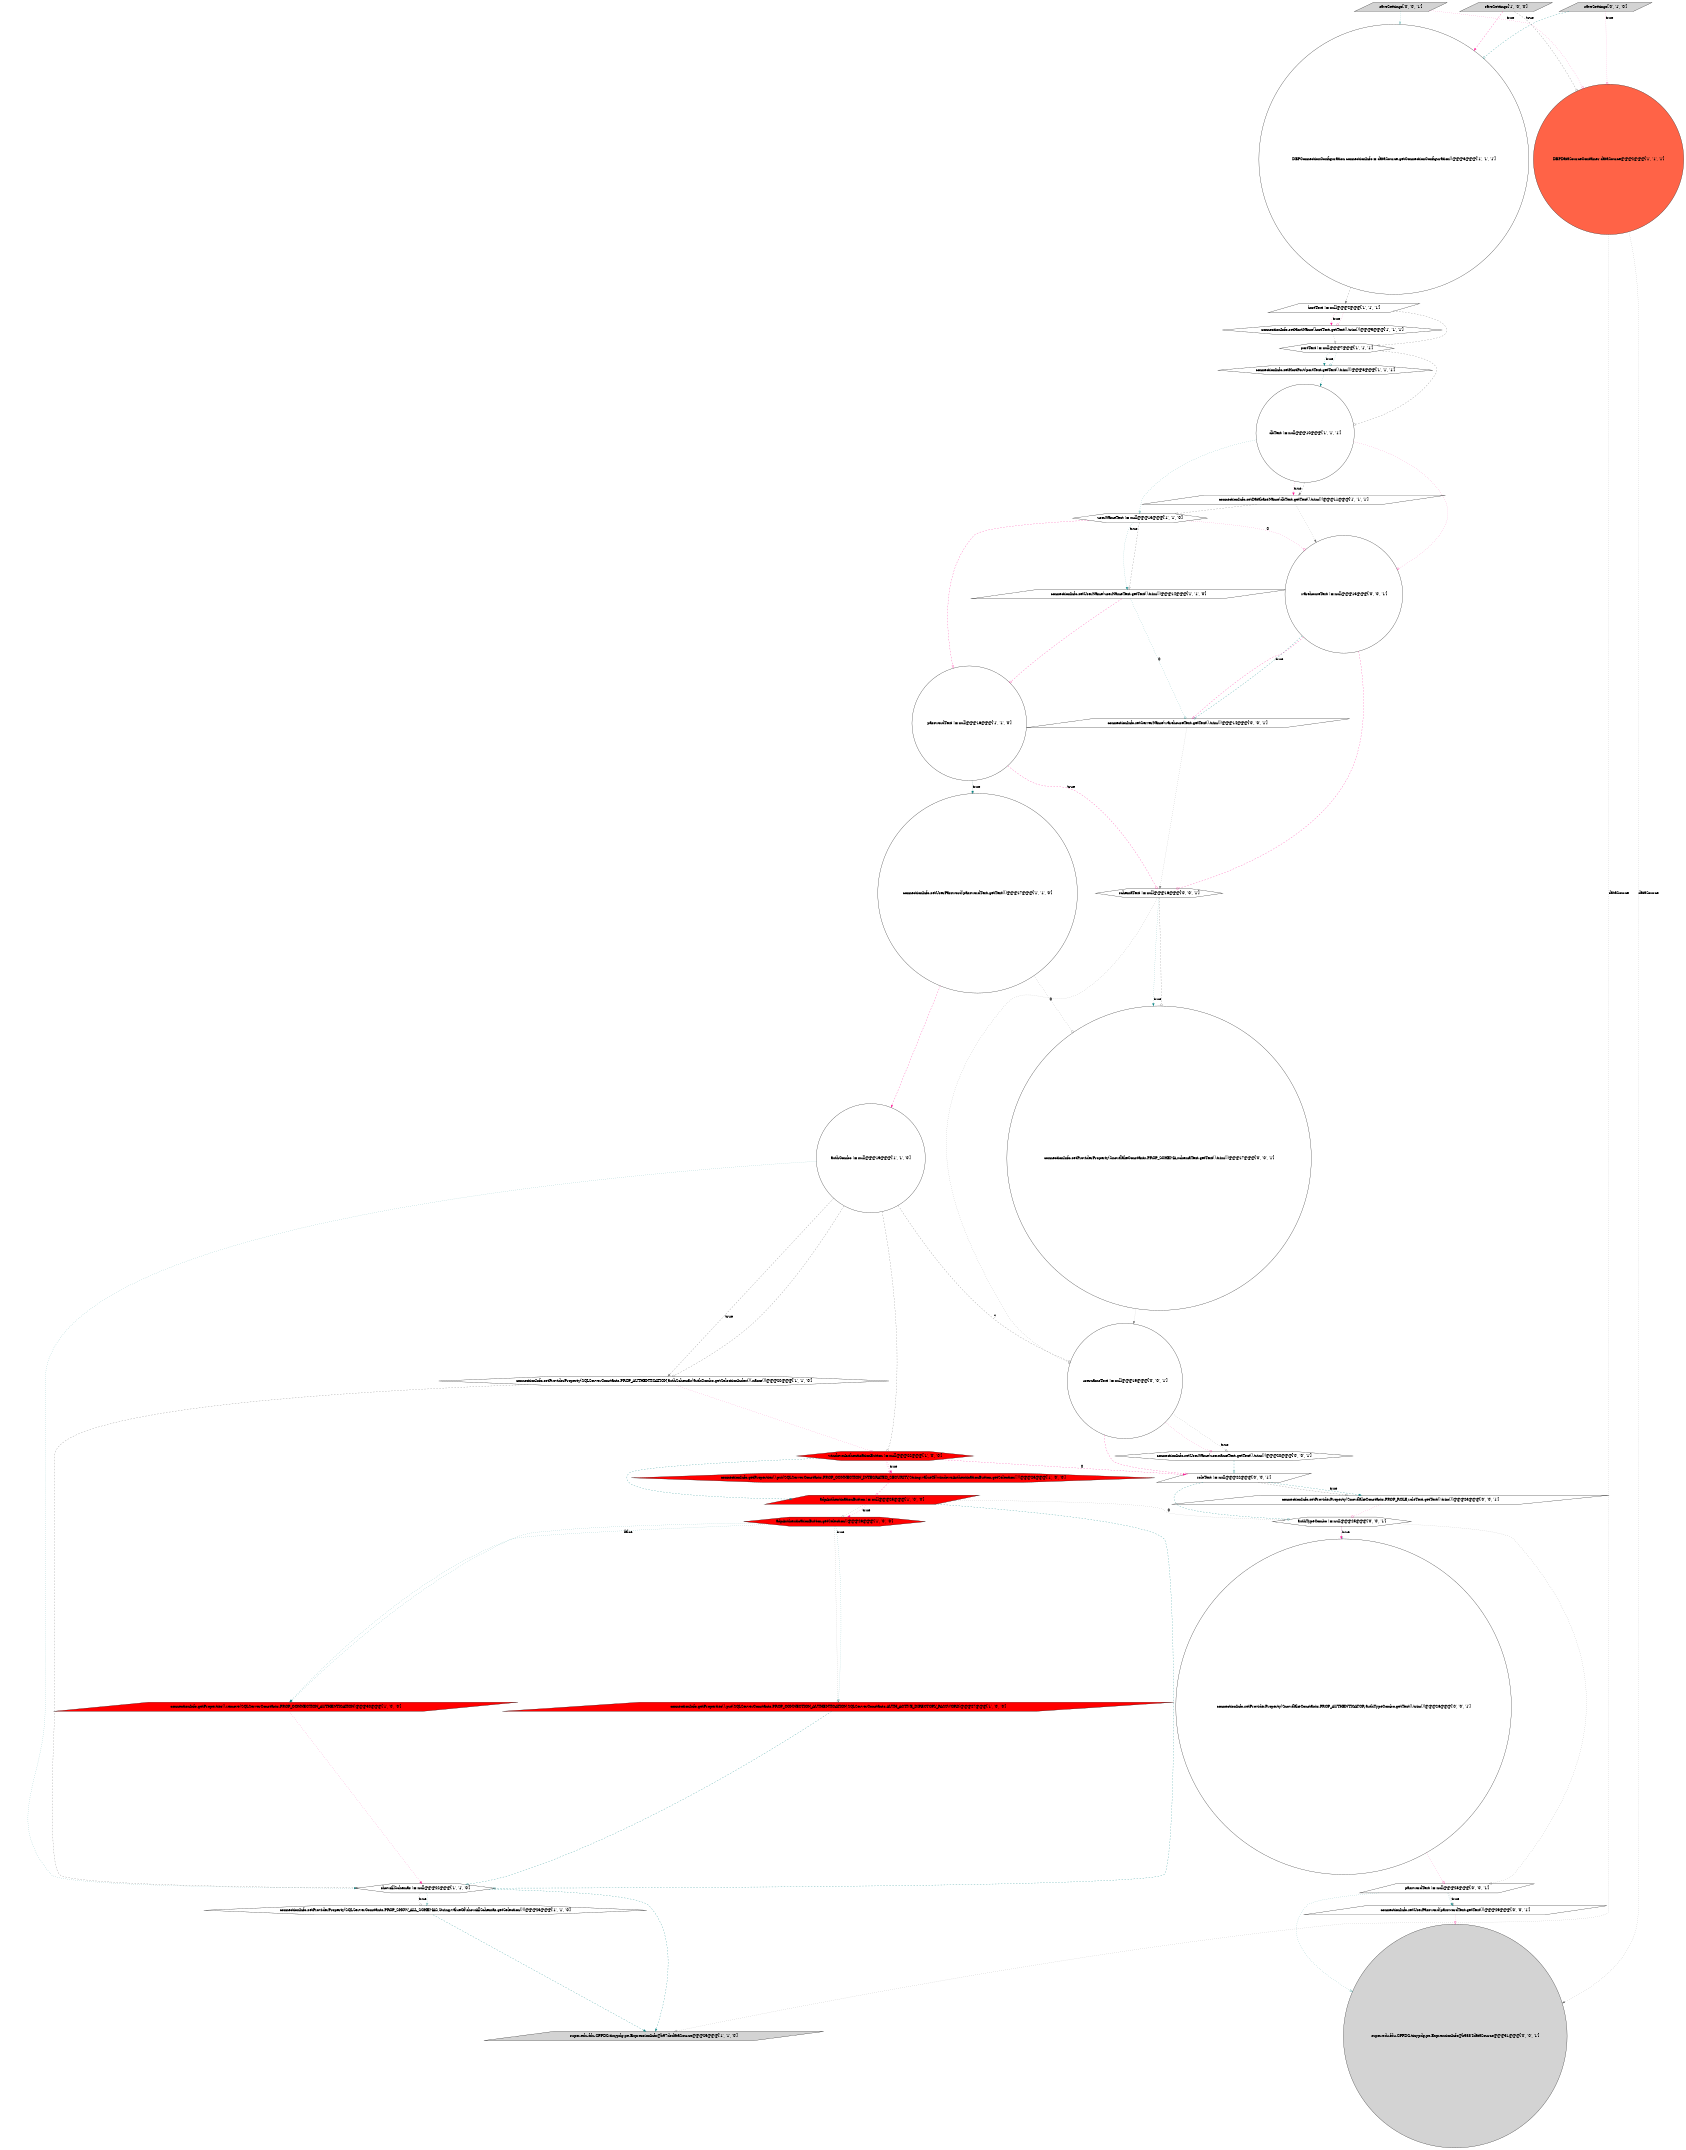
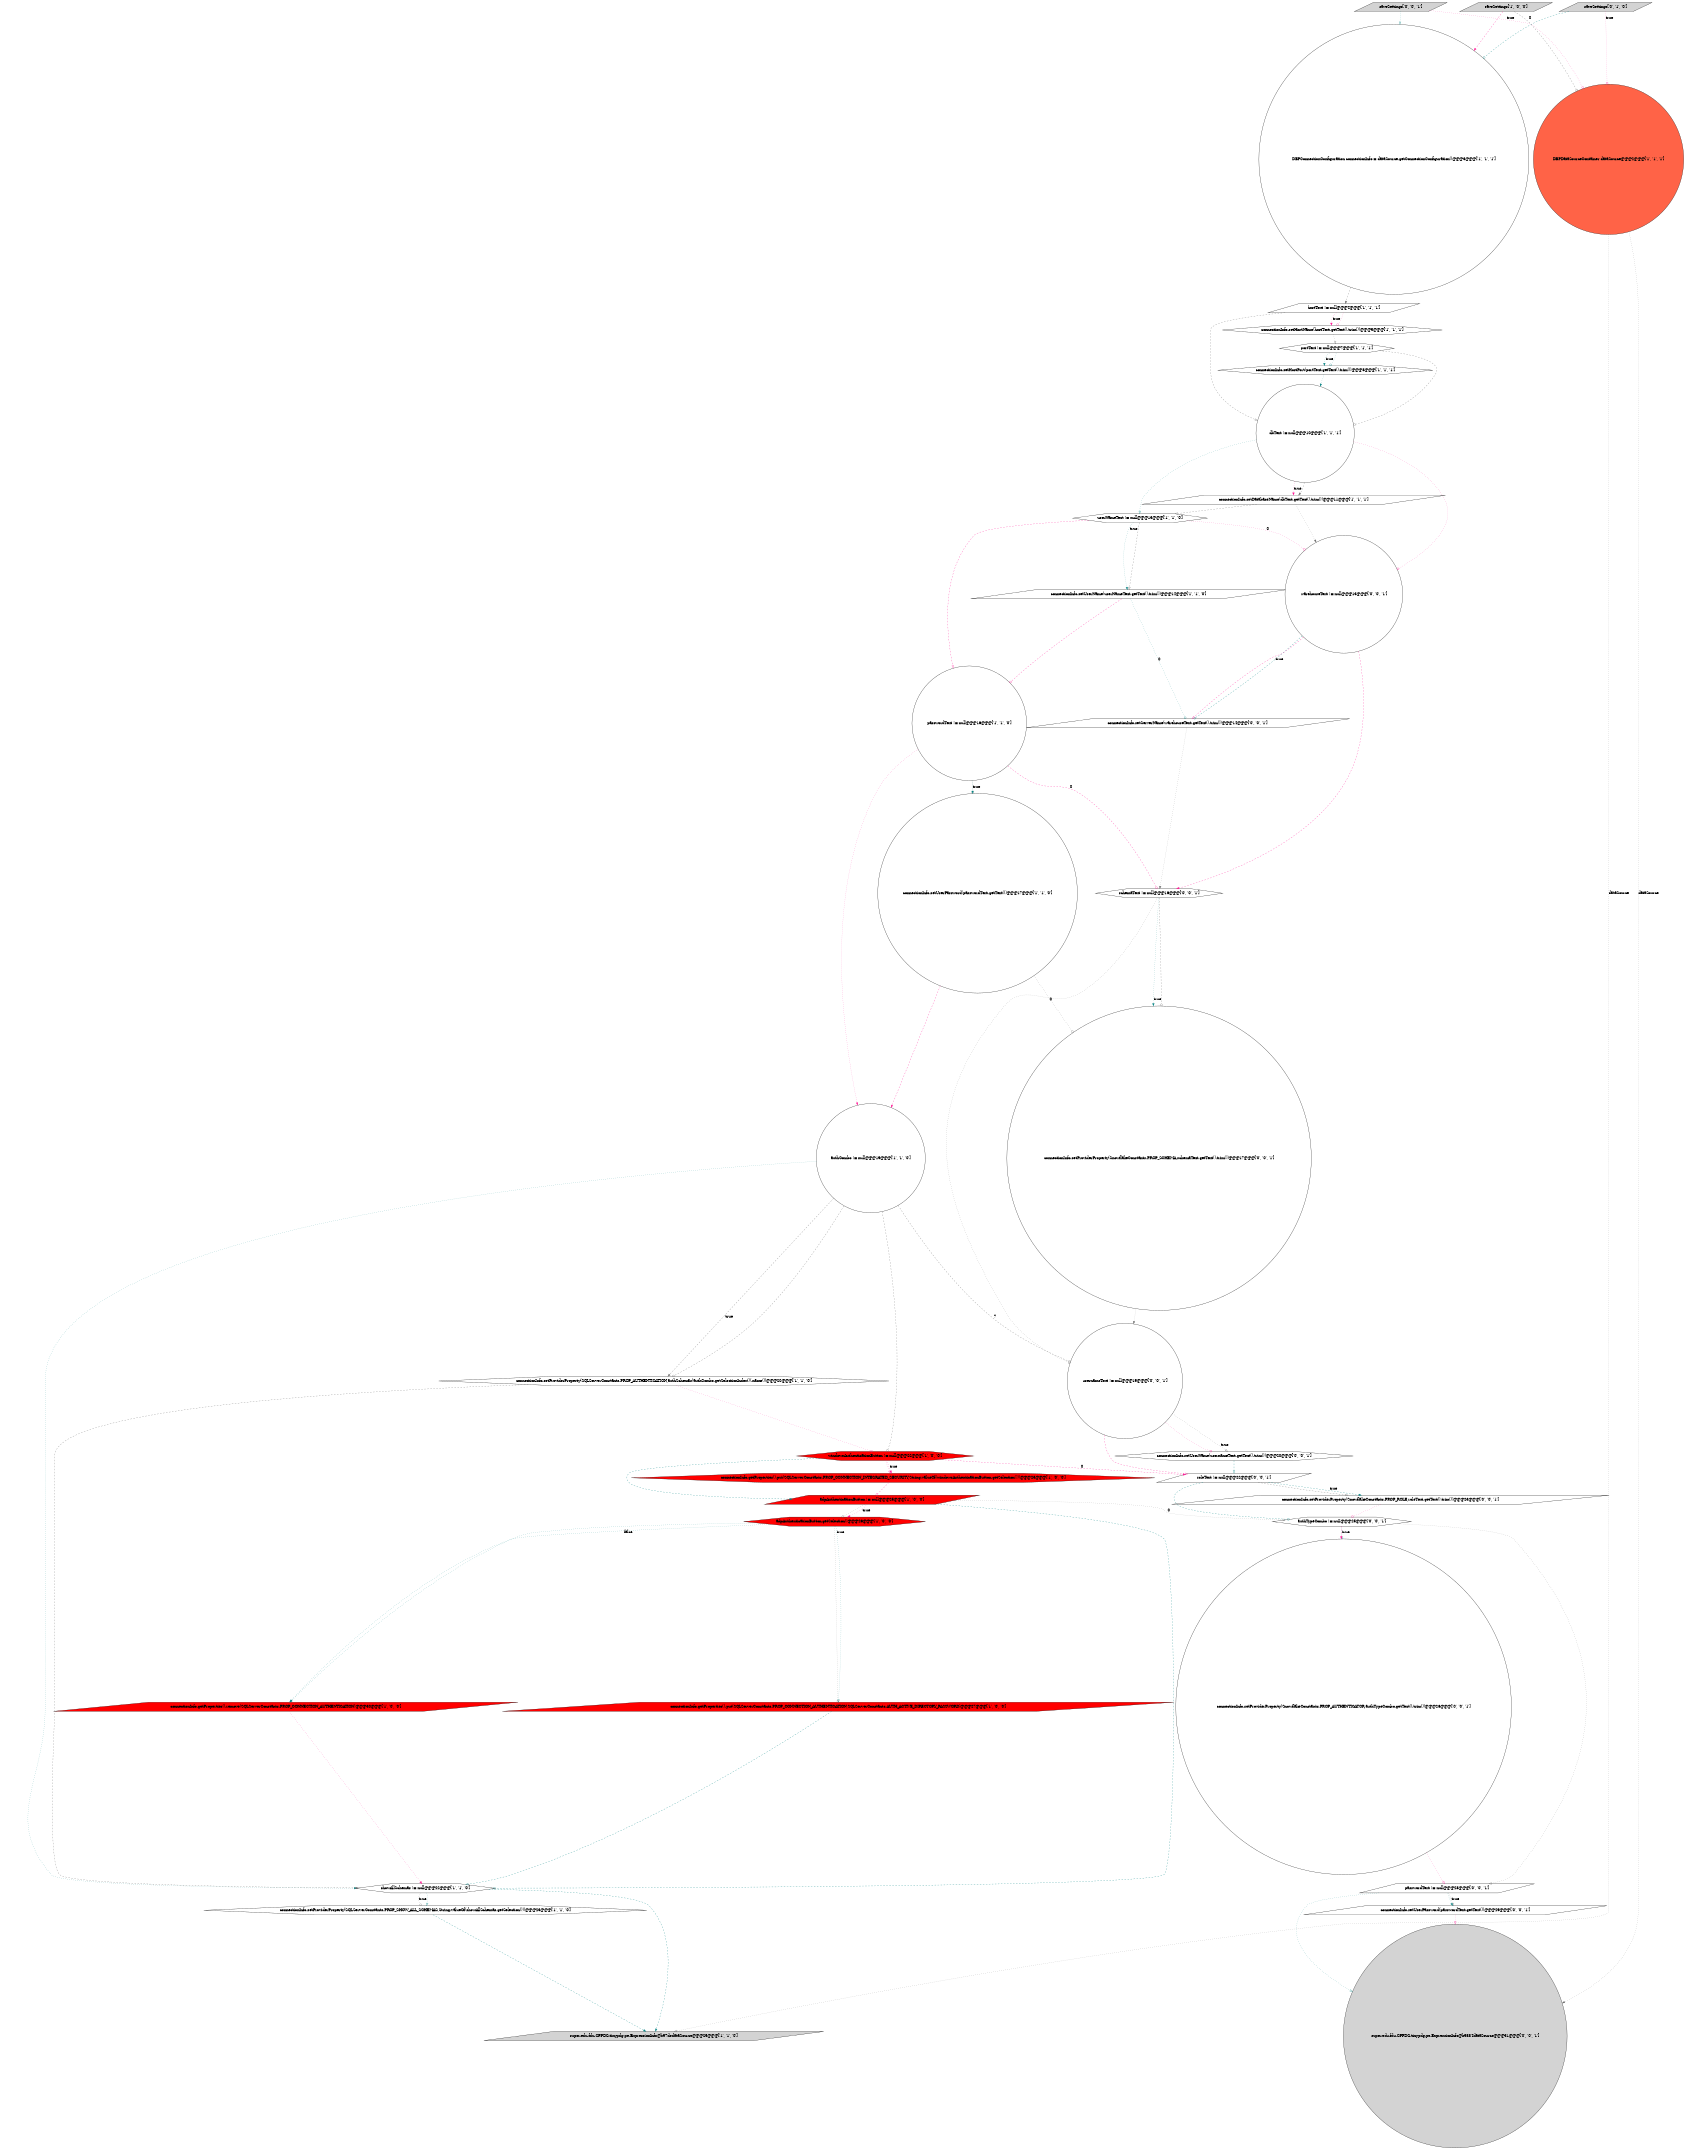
edge "saveSettings['1', '0', '0']" -> "DBPDataSourceContainer dataSource@@@2@@@['1', '1', '1']": label "true" -> "0"
edge "hostText != null@@@4@@@['1', '1', '1']" -> "portText != null@@@7@@@['1', '1', '1']": now "hostText != null@@@4@@@['1', '1', '1']" -> "dbText != null@@@10@@@['1', '1', '1']"
edge "passwordText != null@@@16@@@['1', '1', '0']" -> "schemaText != null@@@16@@@['0', '0', '1']": label "true" -> "0"
edge "warehouseText != null@@@13@@@['0', '0', '1']" -> "schemaText != null@@@16@@@['0', '0', '1']": arrowhead odot -> normal
edge "passwordText != null@@@16@@@['1', '1', '0']" -> "authCombo != null@@@19@@@['1', '1', '0']": added
